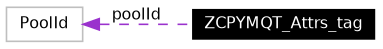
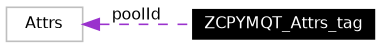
node "PoolId": label "PoolId" -> "Attrs"
